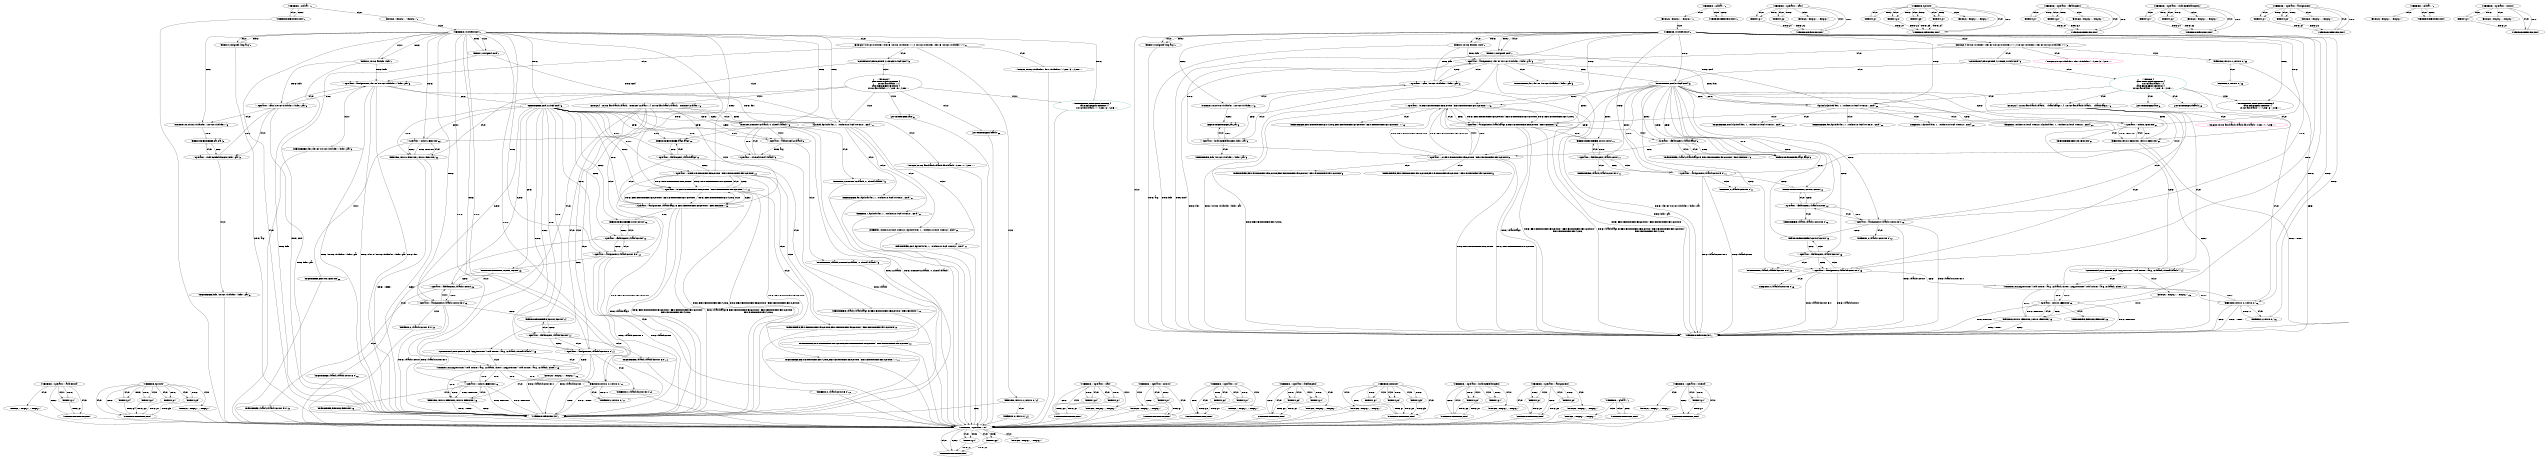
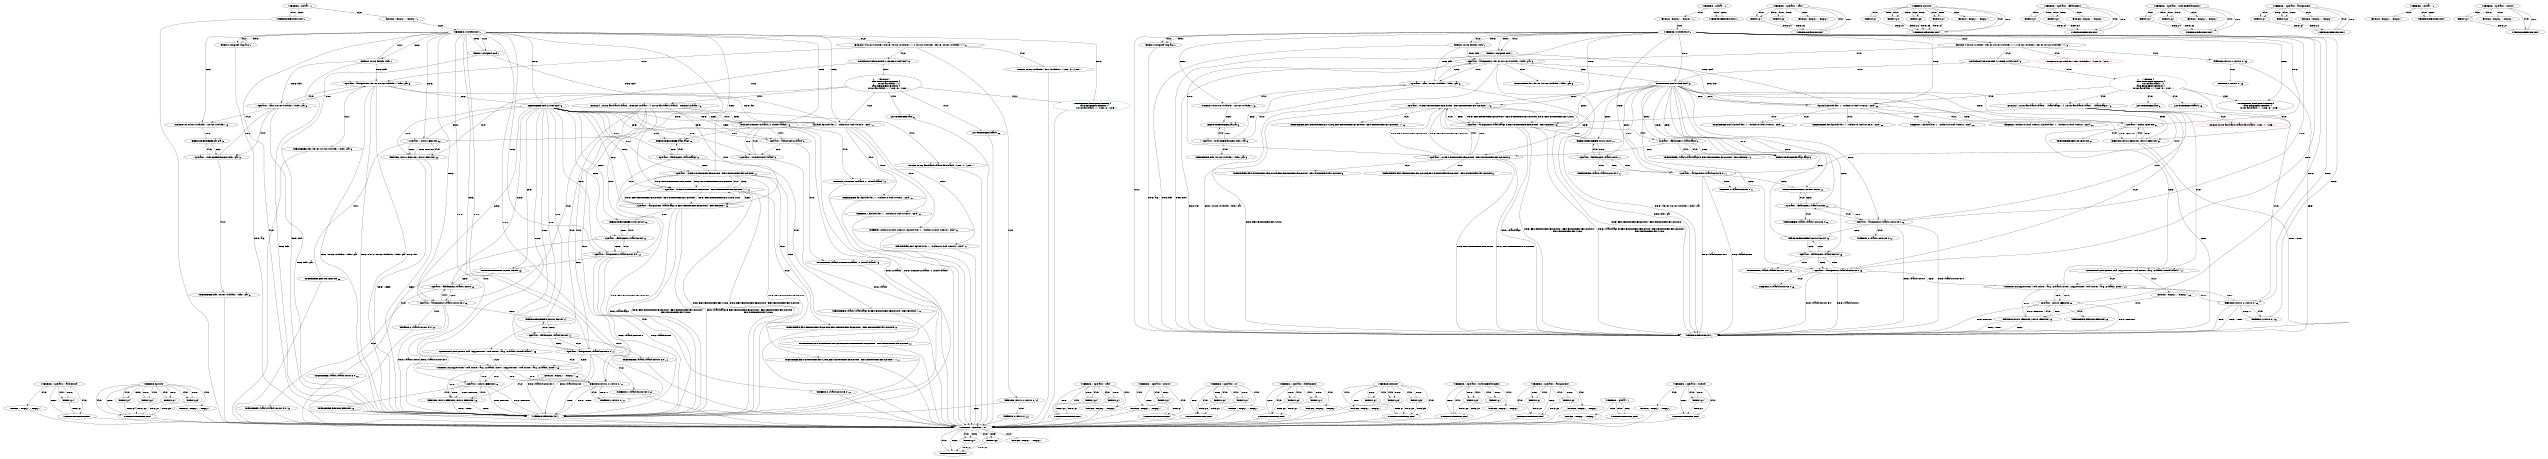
edge "(<operator>.addressOf,&vblank)" -> "(<operator>.sizeOf,sizeof(vblank))": label "DDG: arg" -> "CFG: "
